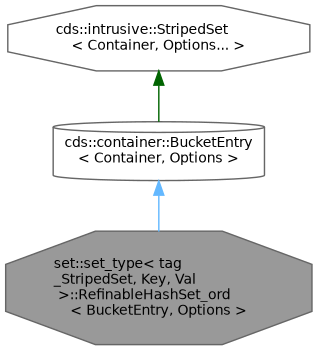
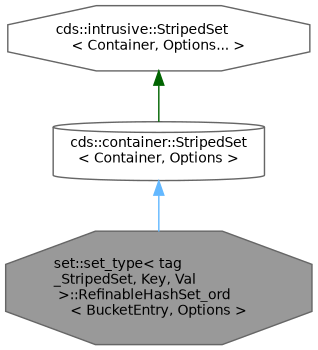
node "cds::container::BucketEntry < Container, Options >": label "cds::container::BucketEntry < Container, Options >" -> "cds::container::StripedSet < Container, Options >"
